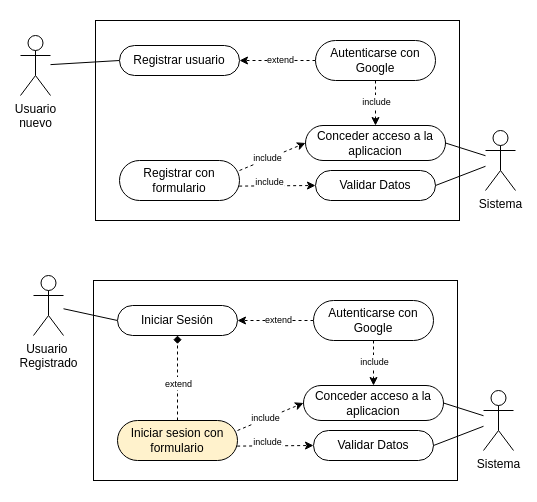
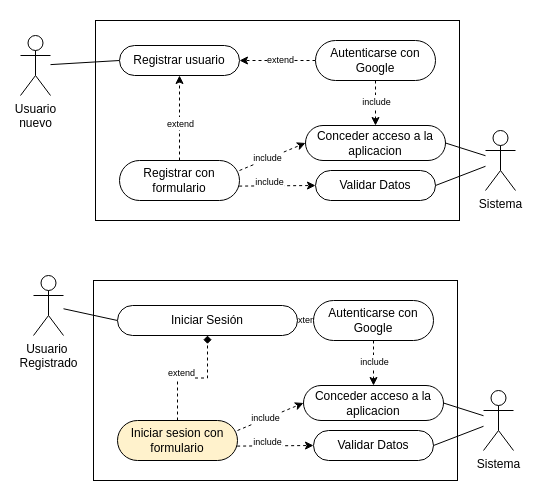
edge "Registrar con formulario" -> "Registrar usuario": added, label "extend"
node "Iniciar Sesión": size 120x30 -> 180x30
